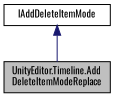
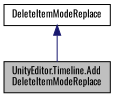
node "IAddDeleteItemMode": label "IAddDeleteItemMode" -> "DeleteItemModeReplace"
